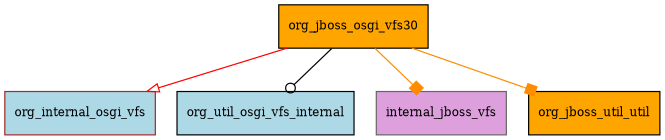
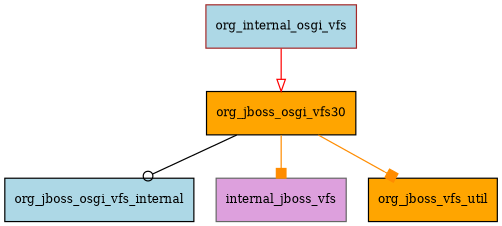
edge "org_jboss_osgi_vfs30" -> "org_internal_osgi_vfs": reversed
node "org_util_osgi_vfs_internal": label "org_util_osgi_vfs_internal" -> "org_jboss_osgi_vfs_internal"
node "org_jboss_util_util": label "org_jboss_util_util" -> "org_jboss_vfs_util"
